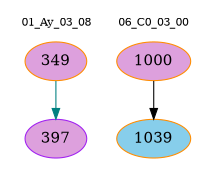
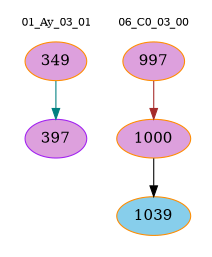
cluster "01_Ay_03_08": label "01_Ay_03_08" -> "01_Ay_03_01"
node "997": added
